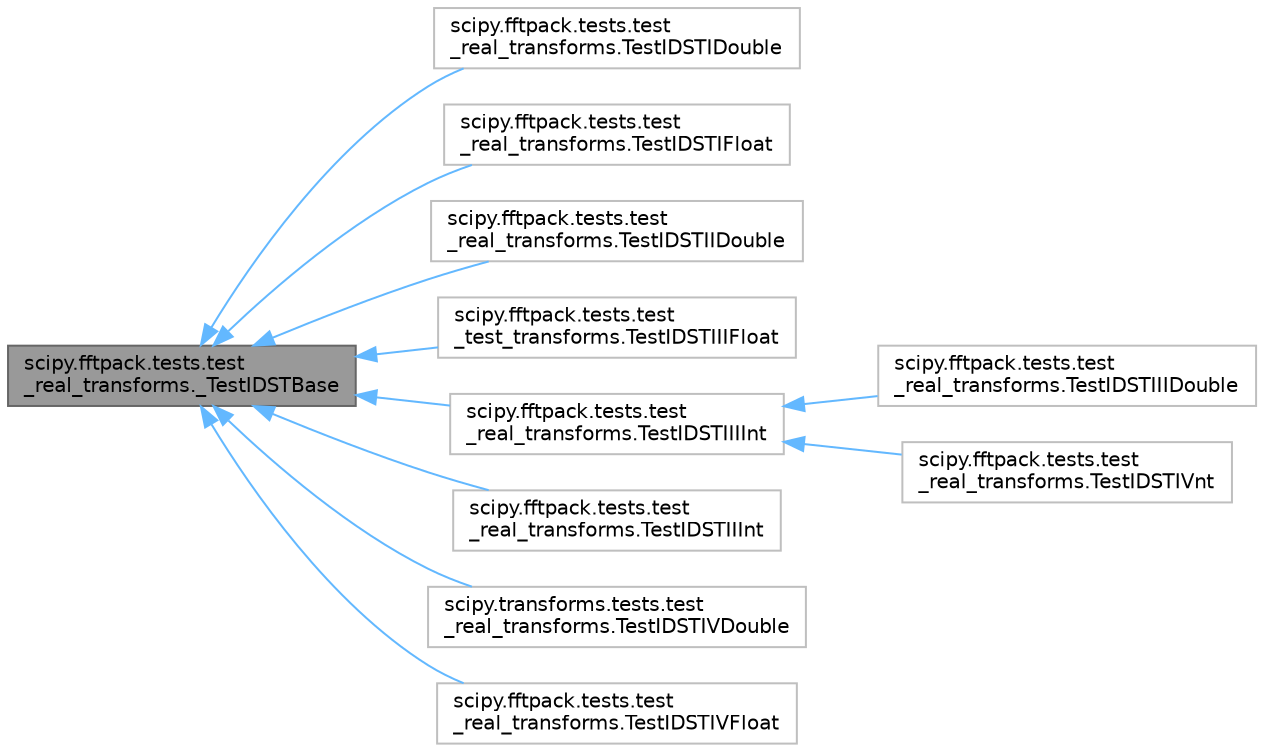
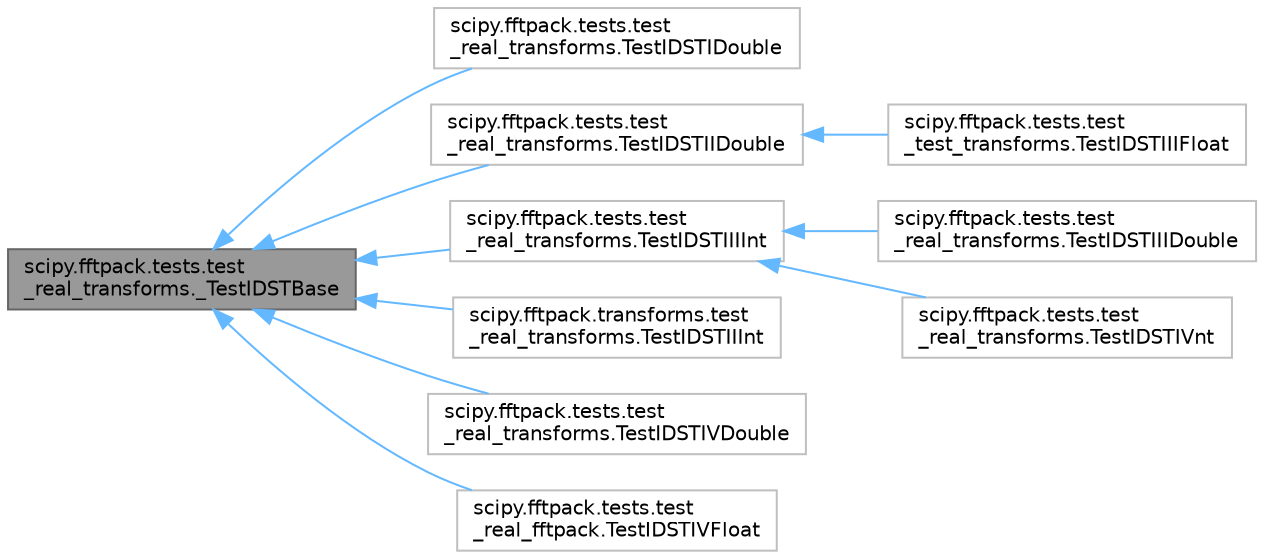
node "scipy.fftpack.tests.test _real_transforms.TestIDSTIFloat": removed
edge "scipy.fftpack.tests.test _test_transforms.TestIDSTIIIFloat" -> "scipy.fftpack.tests.test _real_transforms._TestIDSTBase": now "scipy.fftpack.tests.test _test_transforms.TestIDSTIIIFloat" -> "scipy.fftpack.tests.test _real_transforms.TestIDSTIIDouble"
node "scipy.fftpack.tests.test _real_transforms.TestIDSTIIInt": label "scipy.fftpack.tests.test _real_transforms.TestIDSTIIInt" -> "scipy.fftpack.transforms.test _real_transforms.TestIDSTIIInt"
node "scipy.transforms.tests.test _real_transforms.TestIDSTIVDouble": label "scipy.transforms.tests.test _real_transforms.TestIDSTIVDouble" -> "scipy.fftpack.tests.test _real_transforms.TestIDSTIVDouble"
node "scipy.fftpack.tests.test _real_transforms.TestIDSTIVFloat": label "scipy.fftpack.tests.test _real_transforms.TestIDSTIVFloat" -> "scipy.fftpack.tests.test _real_fftpack.TestIDSTIVFloat"
